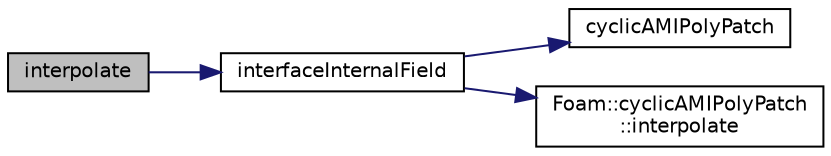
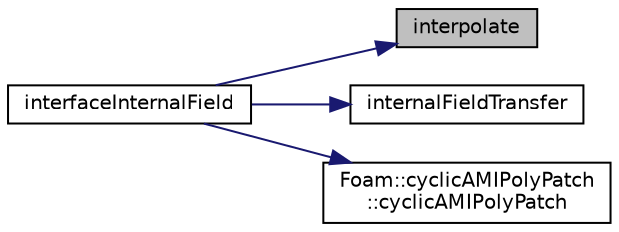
node "cyclicAMIPolyPatch": label "cyclicAMIPolyPatch" -> "internalFieldTransfer"
edge "interpolate" -> "interfaceInternalField": reversed
node "Foam::cyclicAMIPolyPatch ::interpolate": label "Foam::cyclicAMIPolyPatch ::interpolate" -> "Foam::cyclicAMIPolyPatch ::cyclicAMIPolyPatch"
